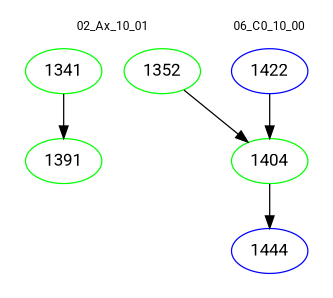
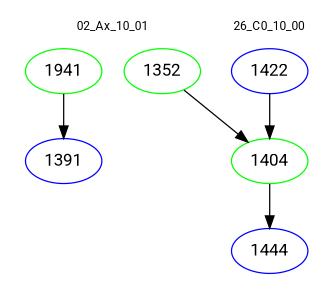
cluster "06_C0_10_00": label "06_C0_10_00" -> "26_C0_10_00"
node "1341": label "1341" -> "1941"
node "1391": color green -> blue
